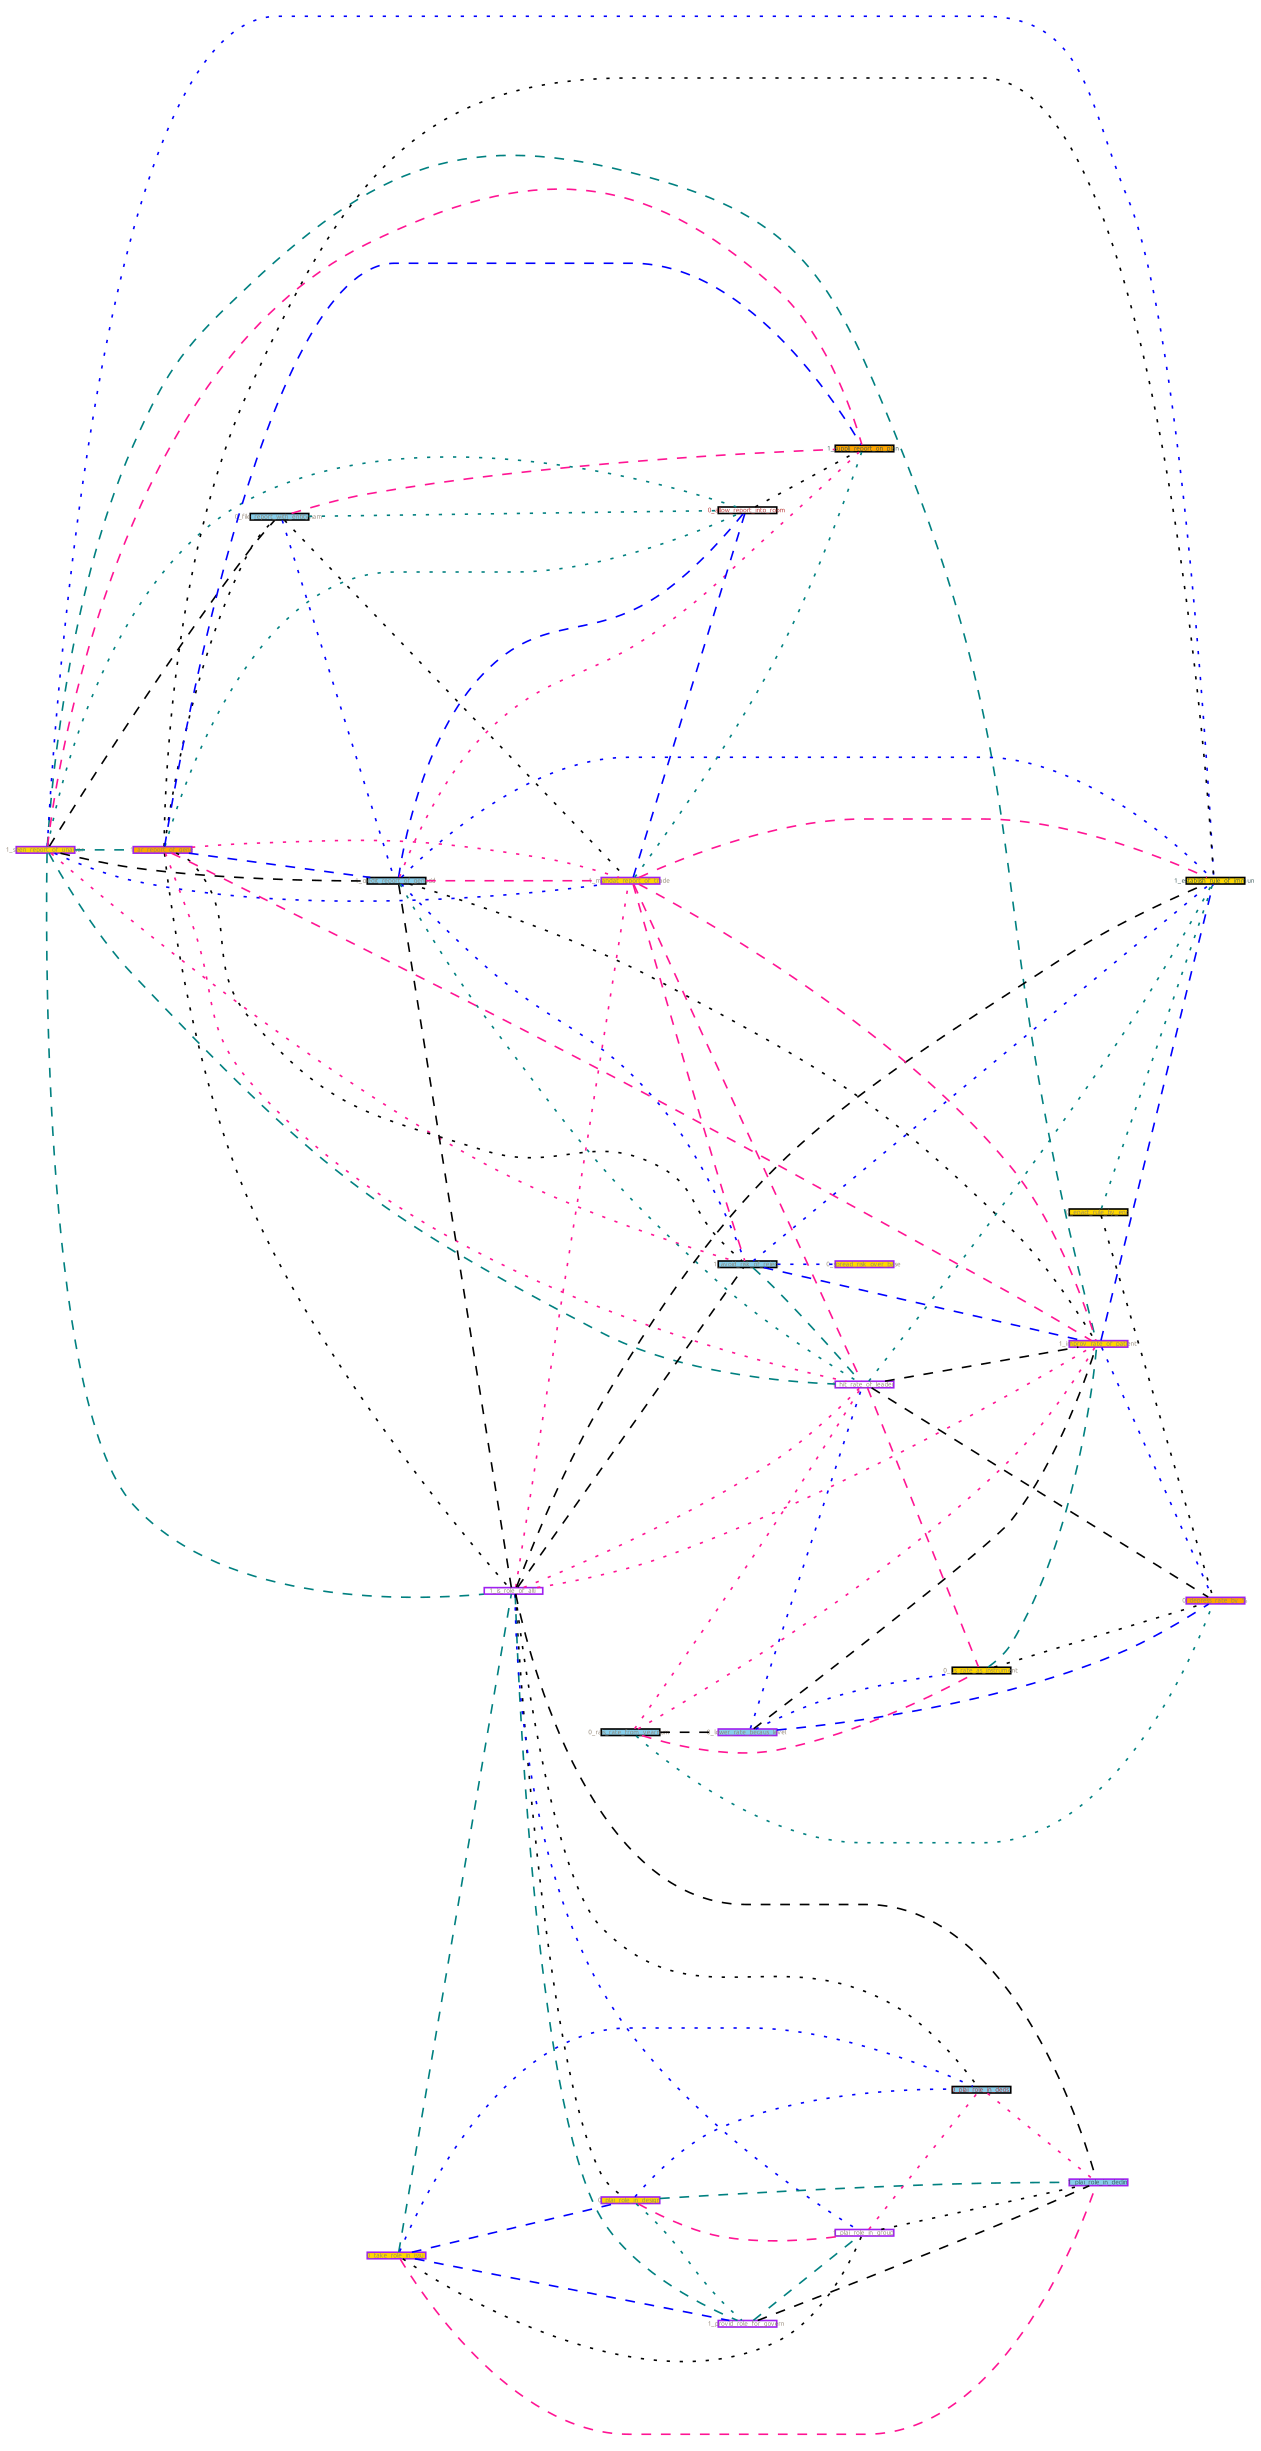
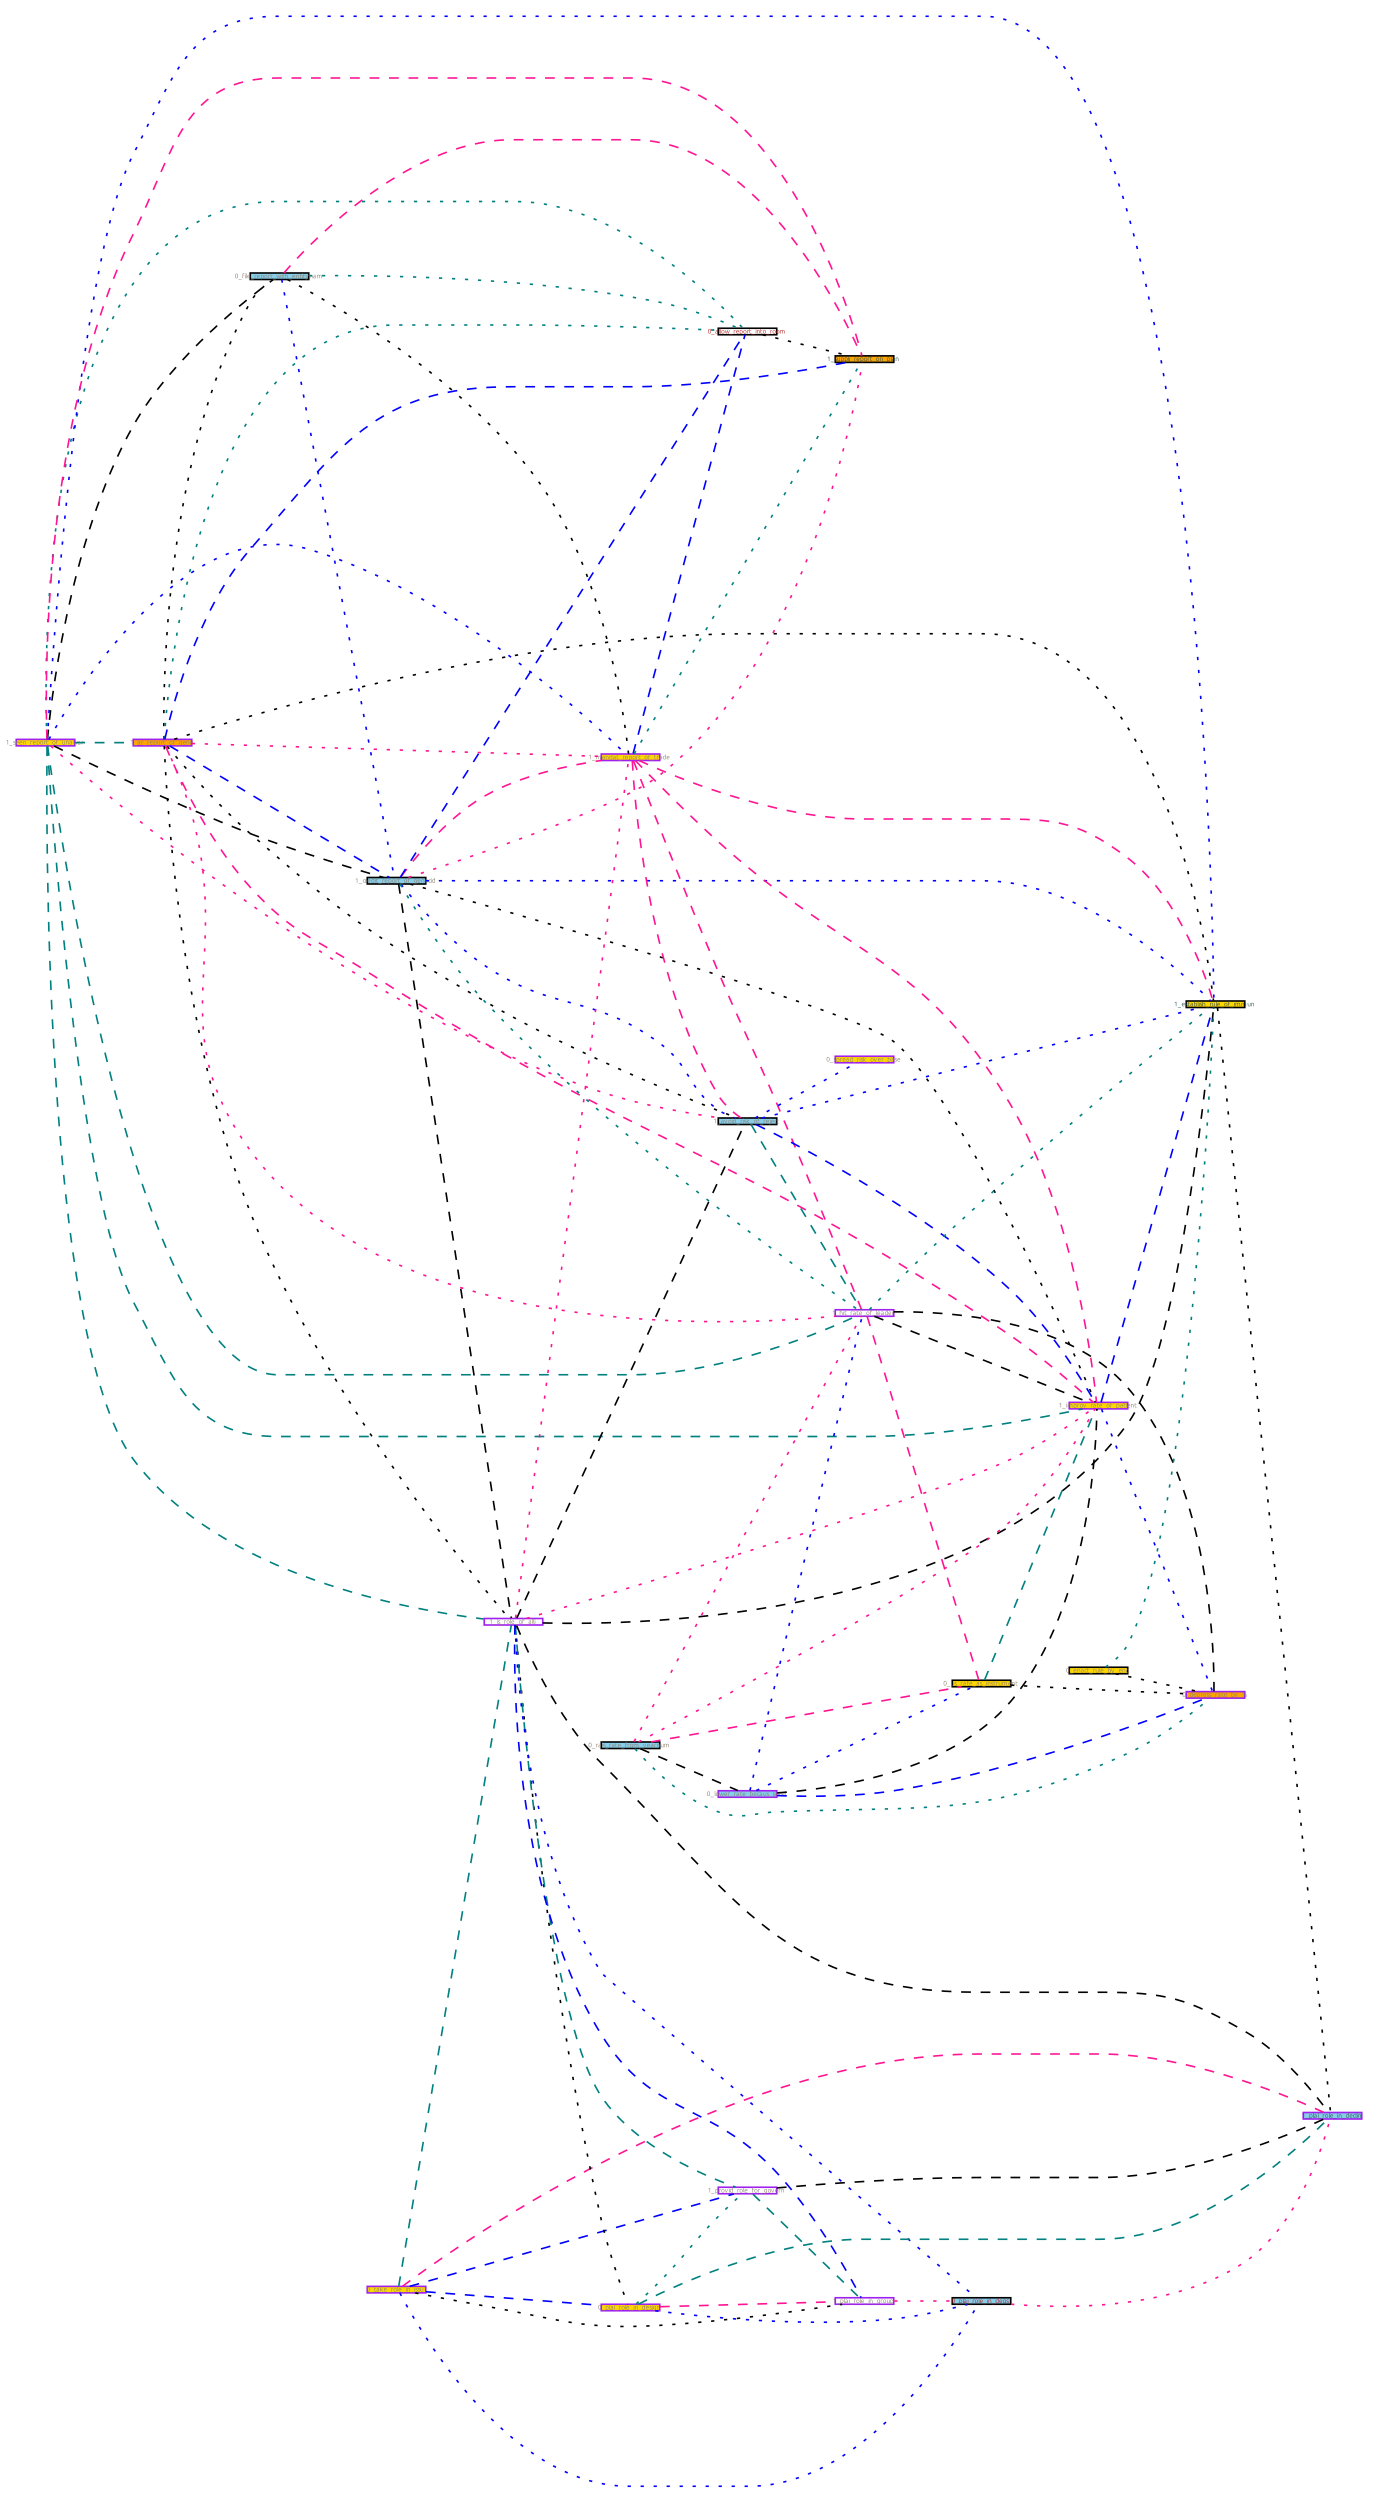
edge "1_hit_rate_of_leader" -- "1_is_role_of_alli": removed
edge "1_is_role_of_alli" -- "0_plai_role_in_decis": color black -> blue
edge "1_is_role_of_alli" -- "1_plai_role_in_group": style dotted -> dashed
edge "1_plai_role_in_declin" -- "1_plai_role_in_group": now "1_plai_role_in_declin" -- "1_establish_rule_of_immun"
